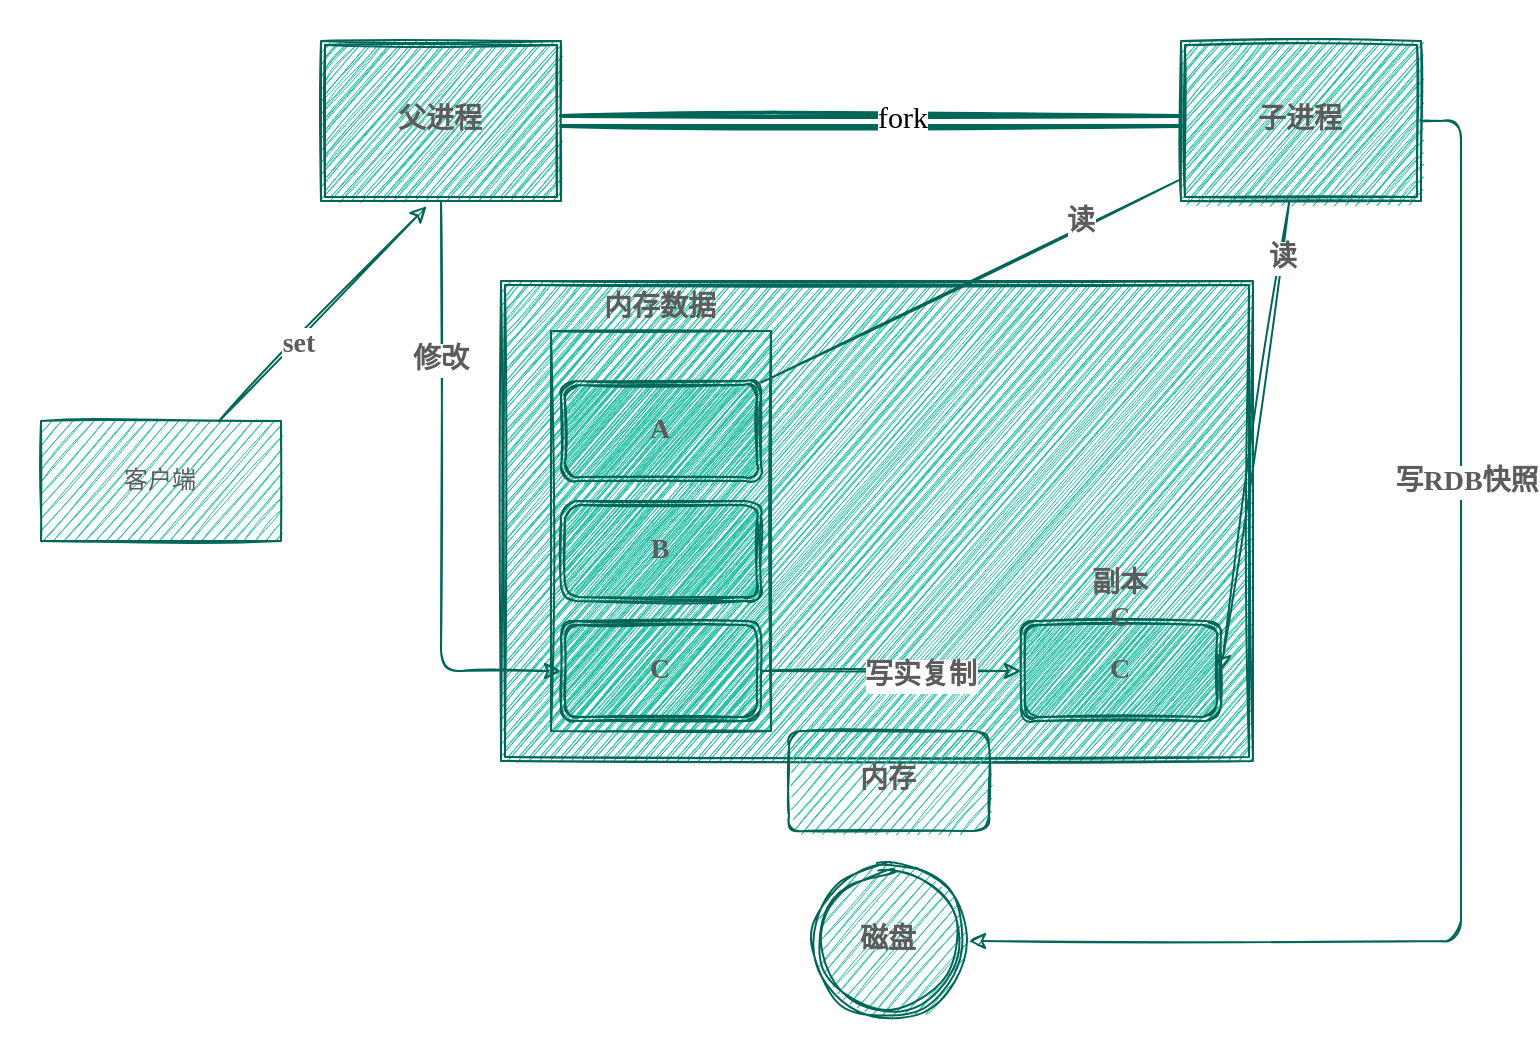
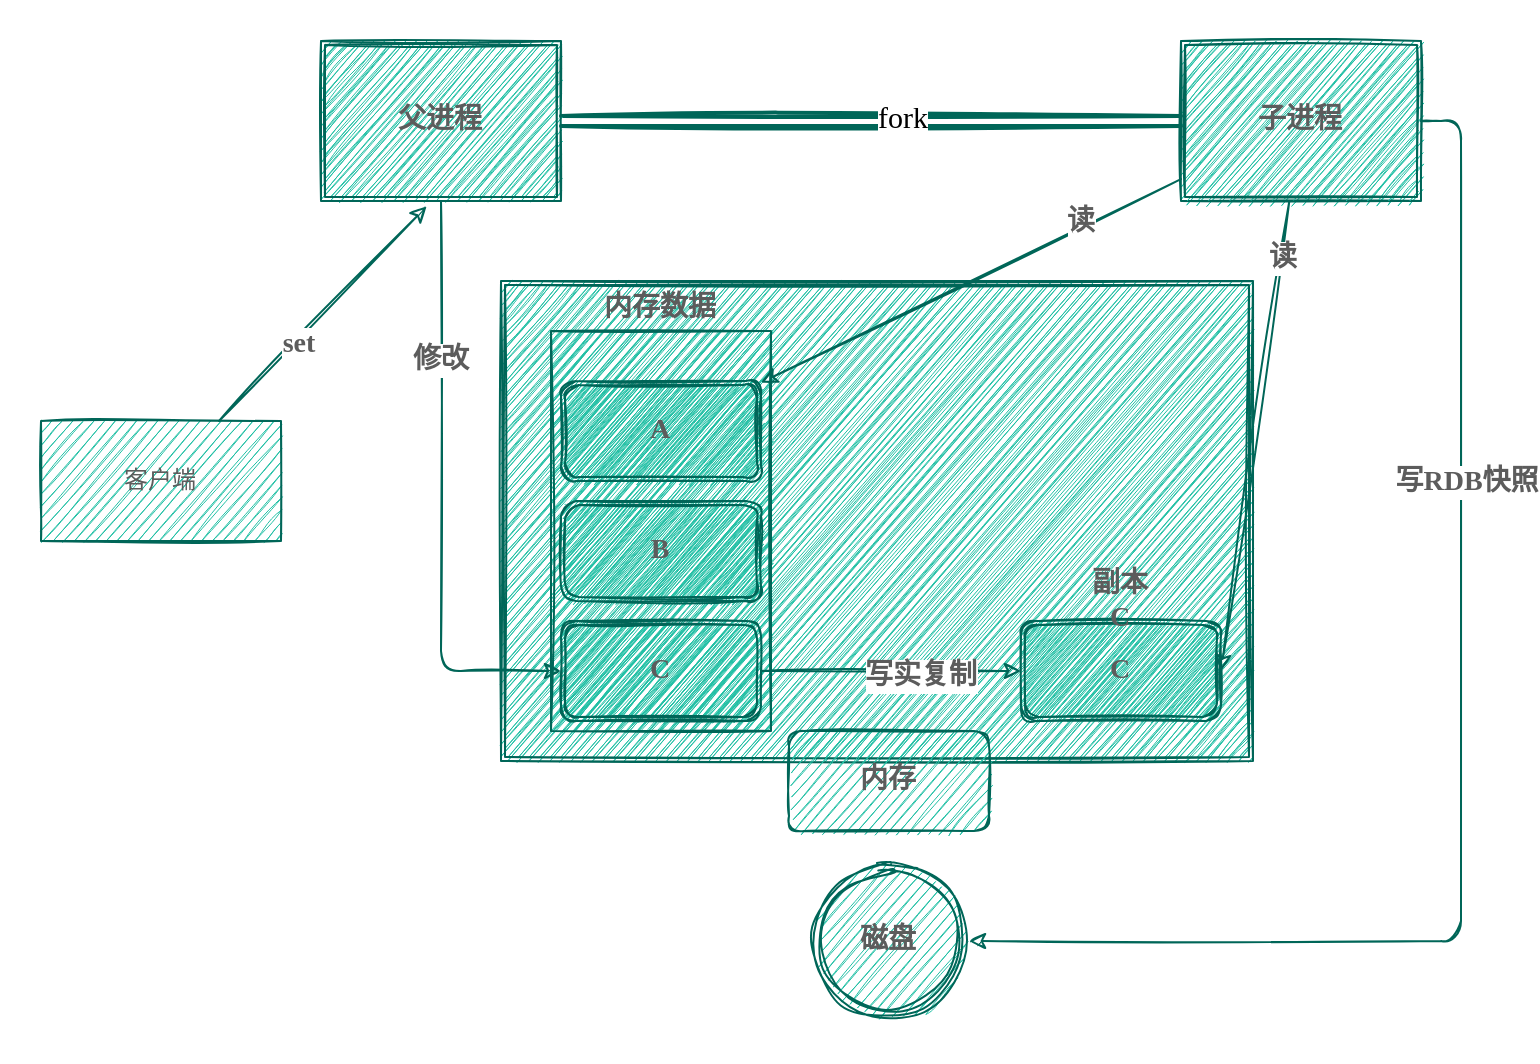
edge "子进程" -- "A": arrowhead none -> classic
